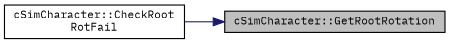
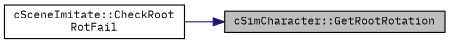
node "cSimCharacter::CheckRoot RotFail": label "cSimCharacter::CheckRoot RotFail" -> "cSceneImitate::CheckRoot RotFail"
